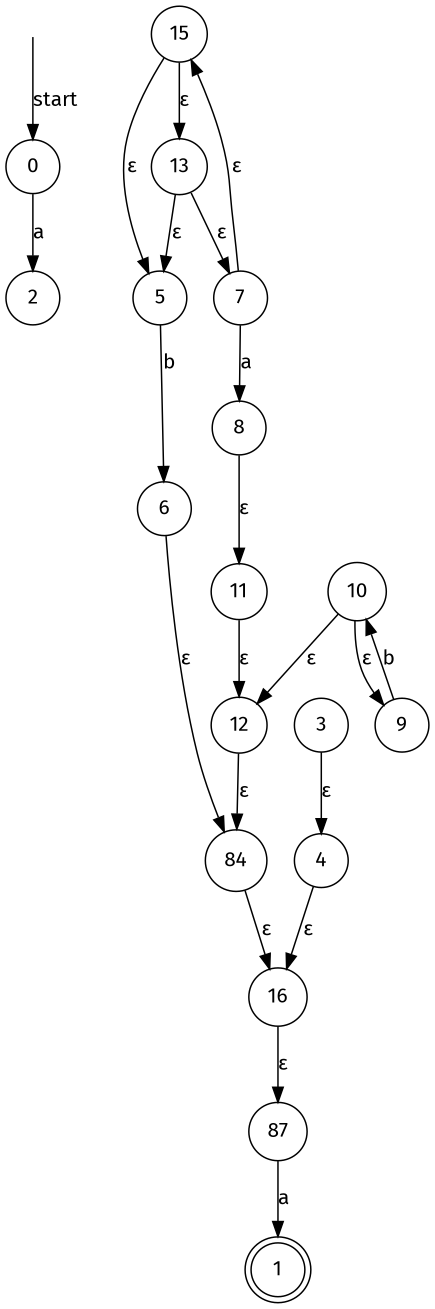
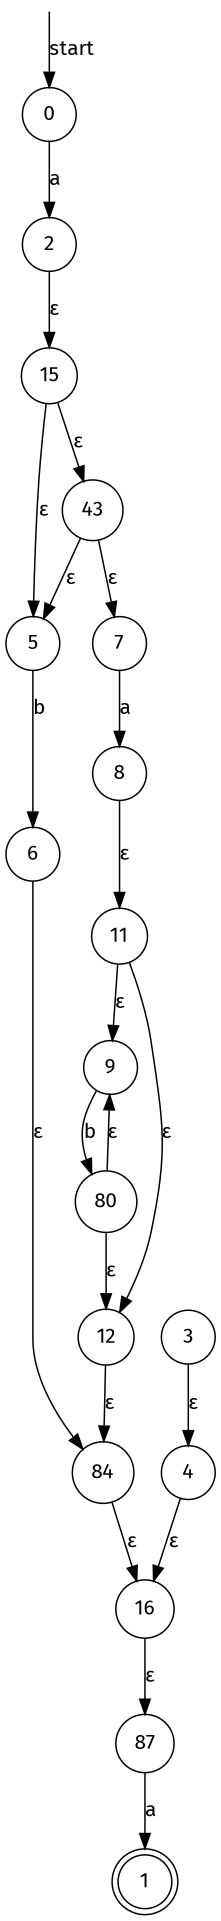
node "13": label "13" -> "43"
edge "7" -> "15": now "2" -> "15"
node "10": label "10" -> "80"
edge "11" -> "9": added, label "ε"
